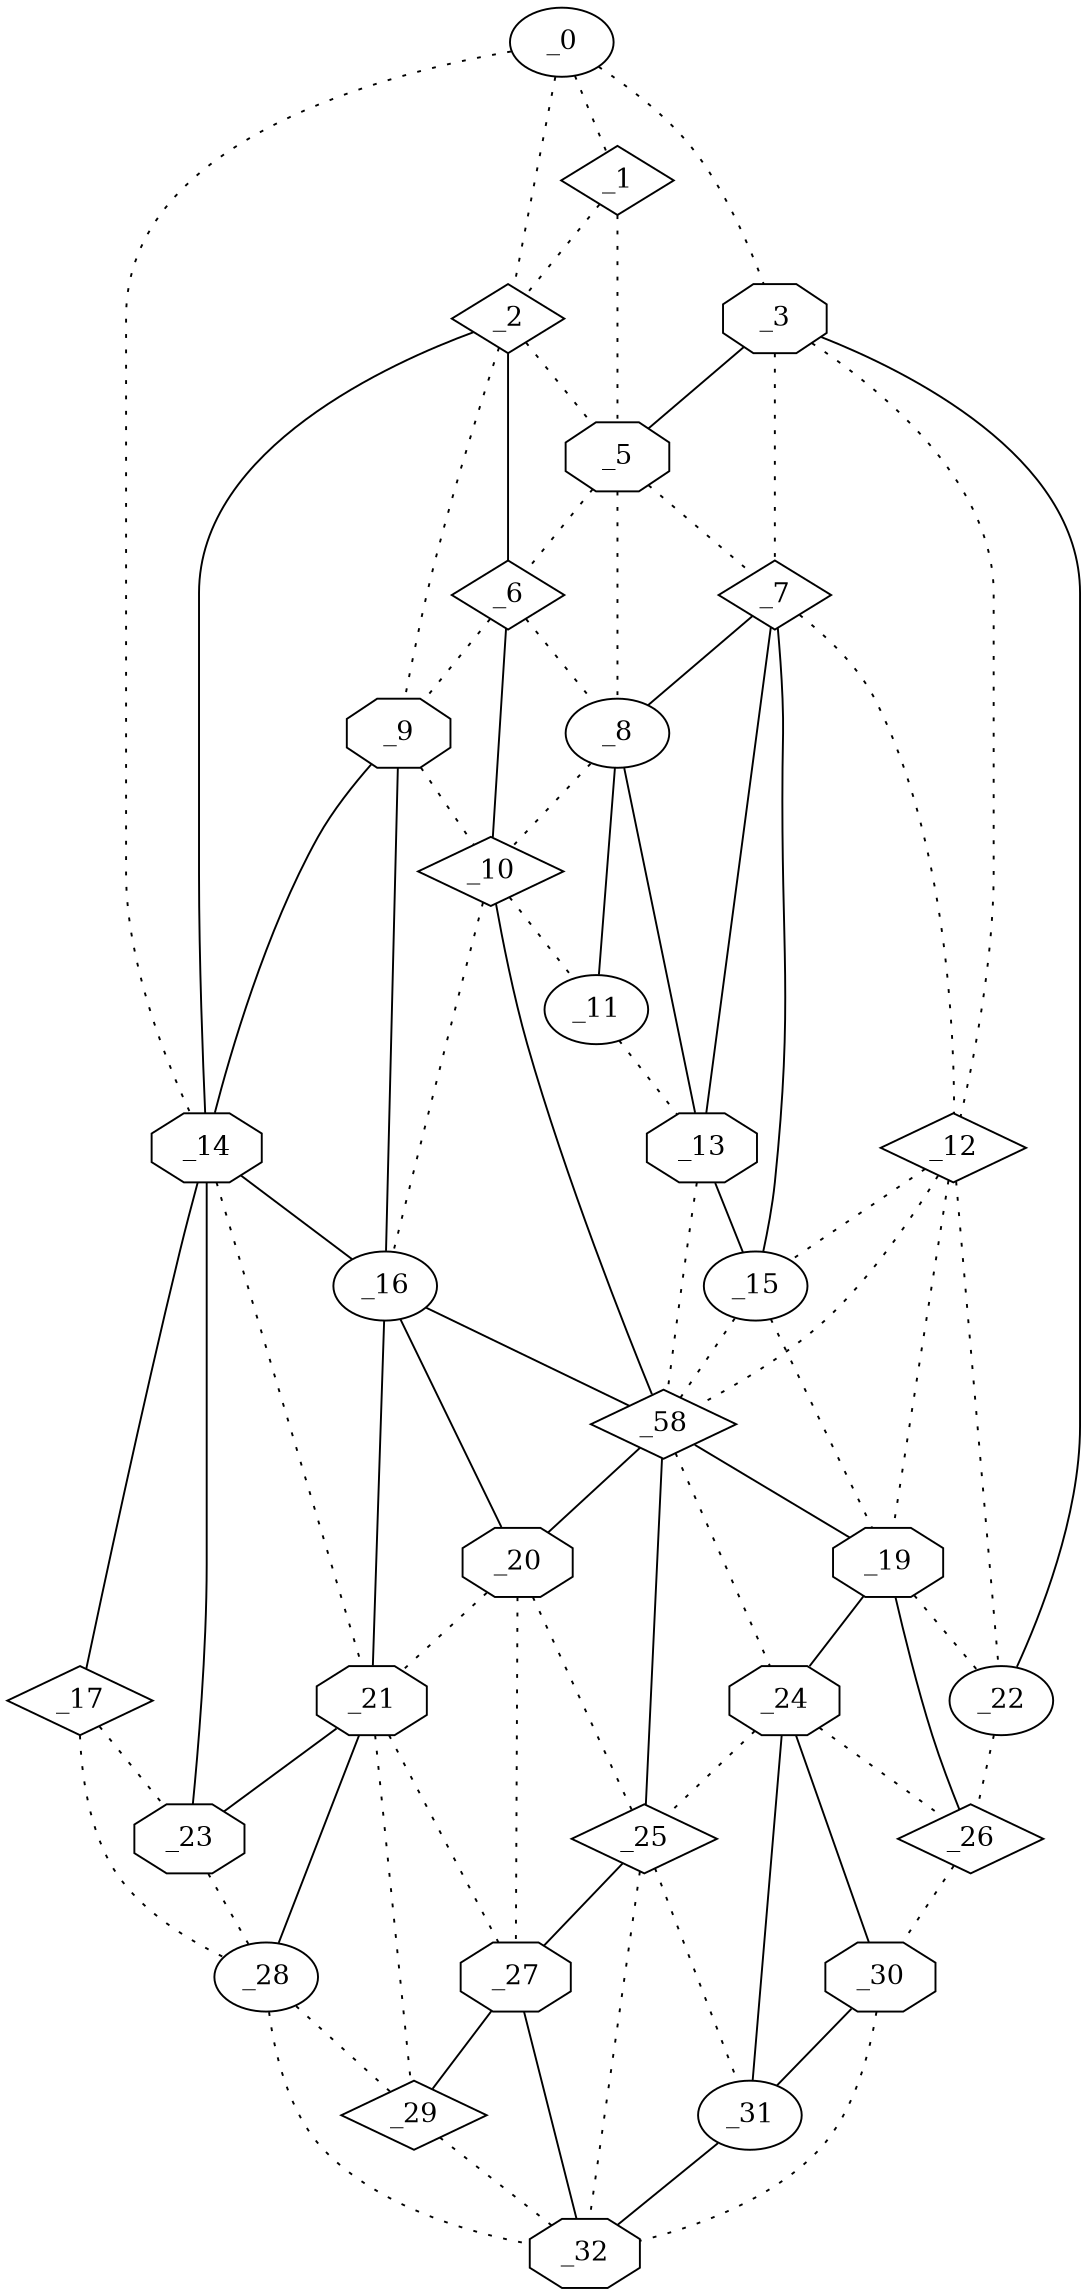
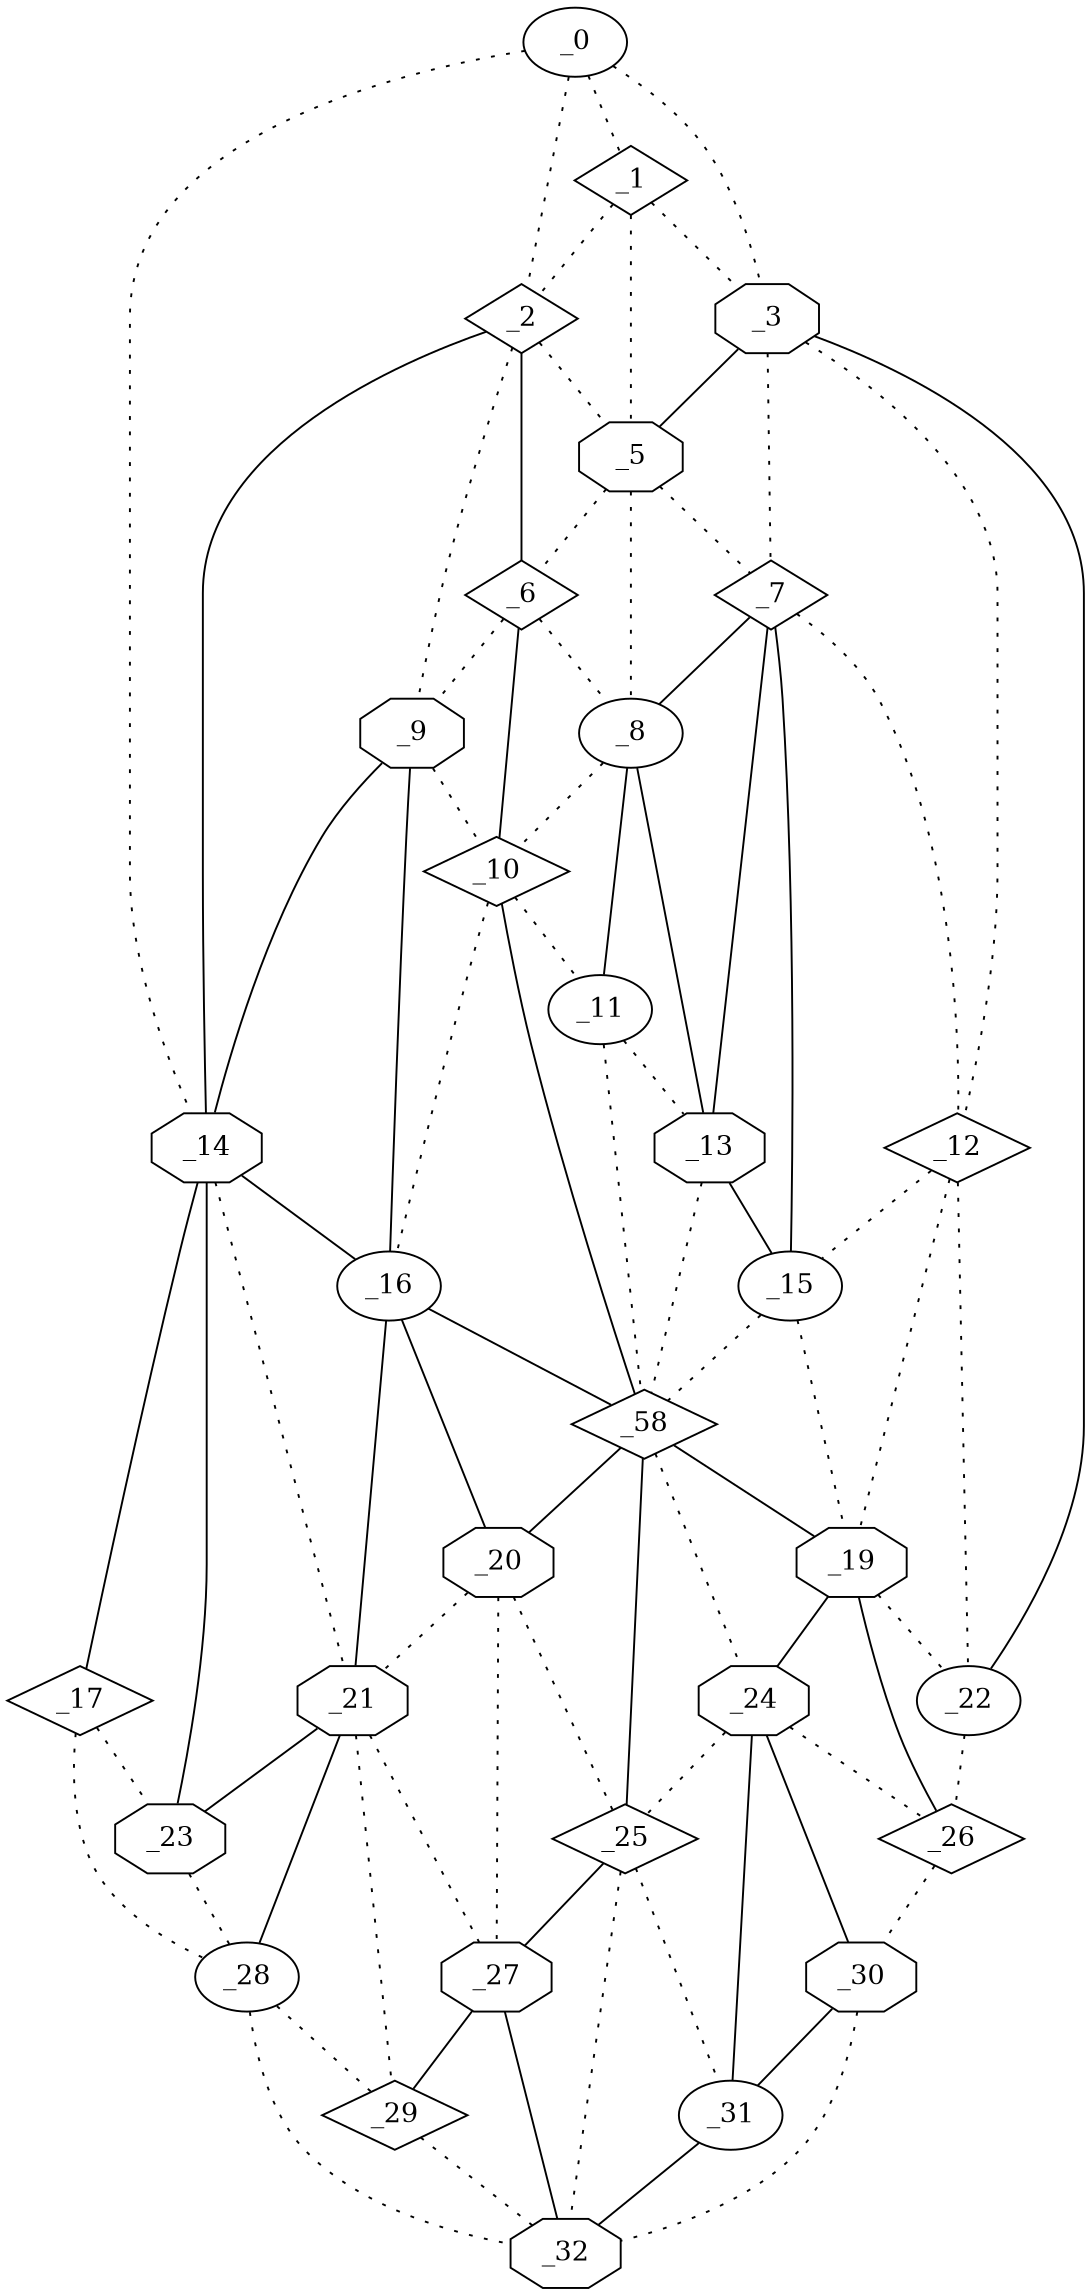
edge "_1" -- "_3": added
edge "_12" -- "_58": now "_11" -- "_58"
